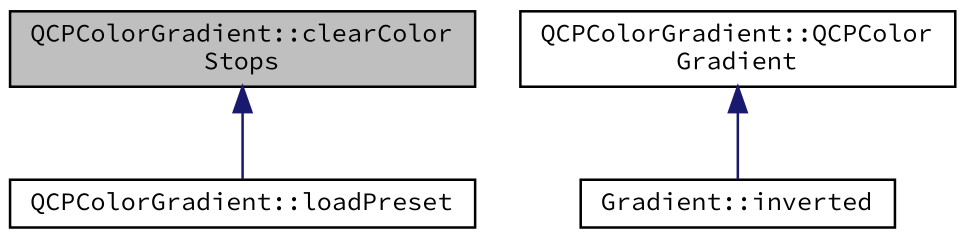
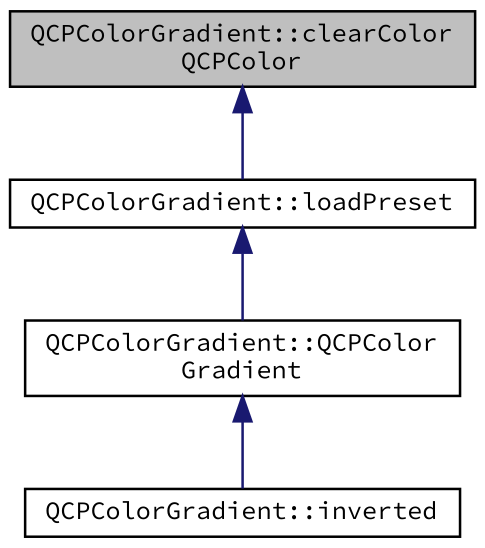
node "QCPColorGradient::clearColor Stops": label "QCPColorGradient::clearColor Stops" -> "QCPColorGradient::clearColor QCPColor"
node "Gradient::inverted": label "Gradient::inverted" -> "QCPColorGradient::inverted"
edge "QCPColorGradient::QCPColor Gradient" -> "QCPColorGradient::loadPreset": added
